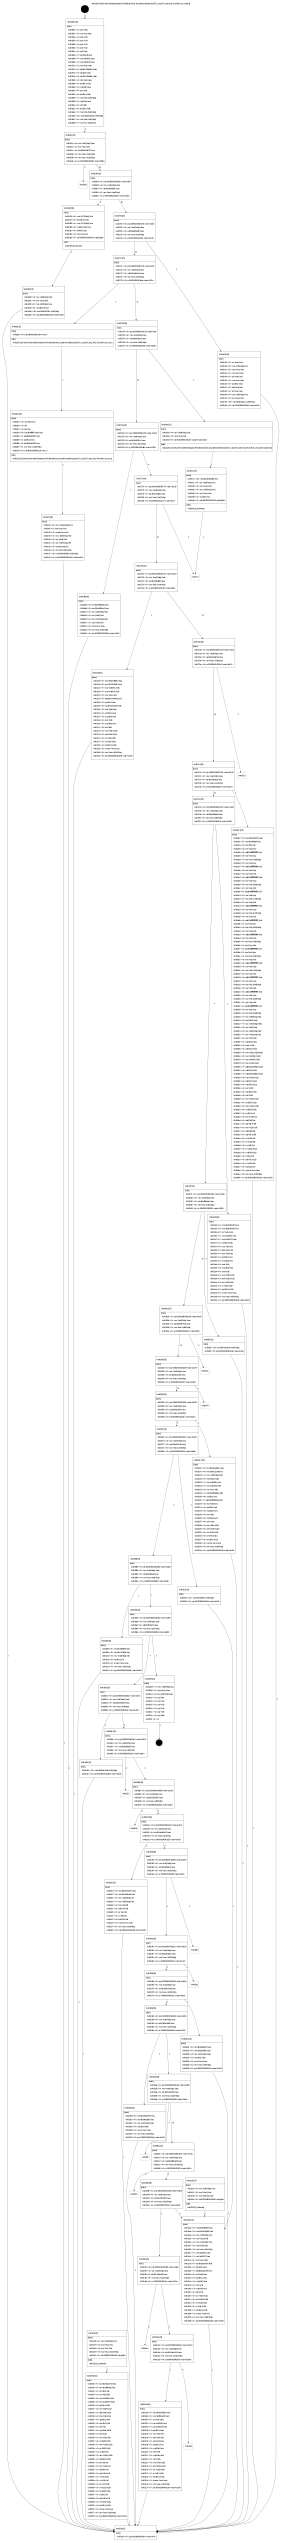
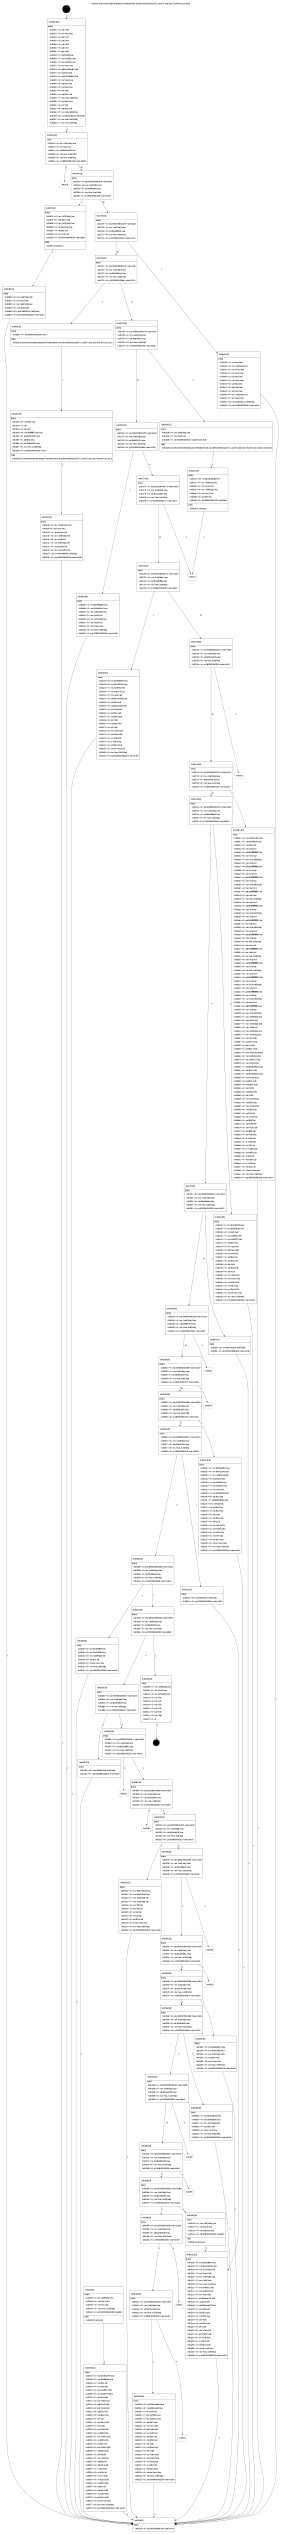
edge "0x4019d8 [28]" -> "0x401ca3 [111]": now "0x4019d8 [28]" -> "0x401c93 [16]"
